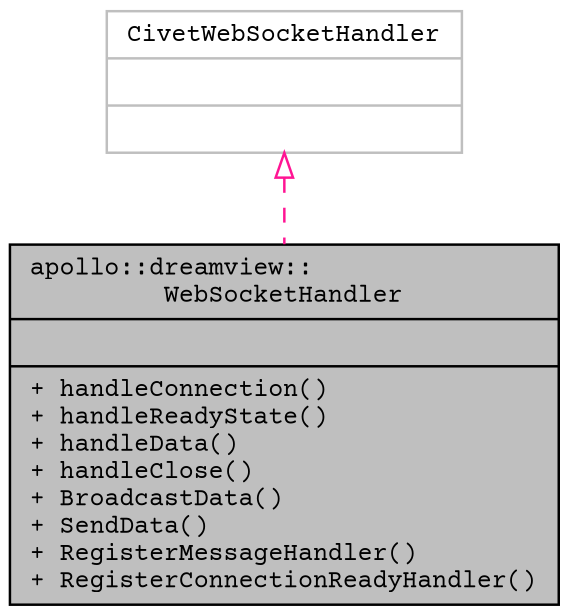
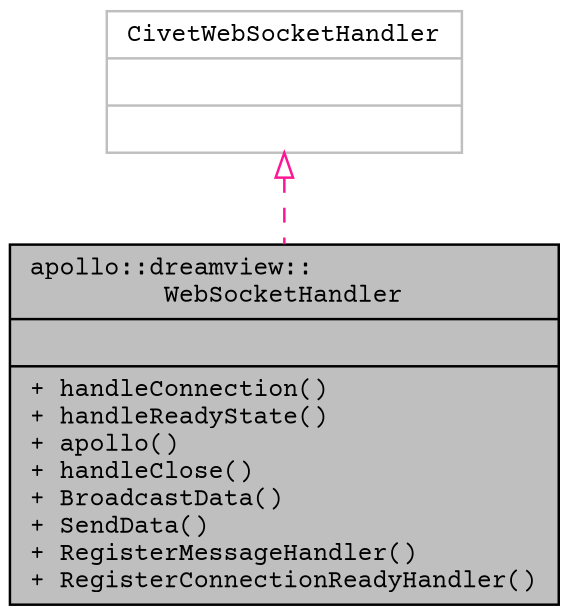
node "apollo::dreamview::": text "+ handleData()" -> "+ apollo()"
